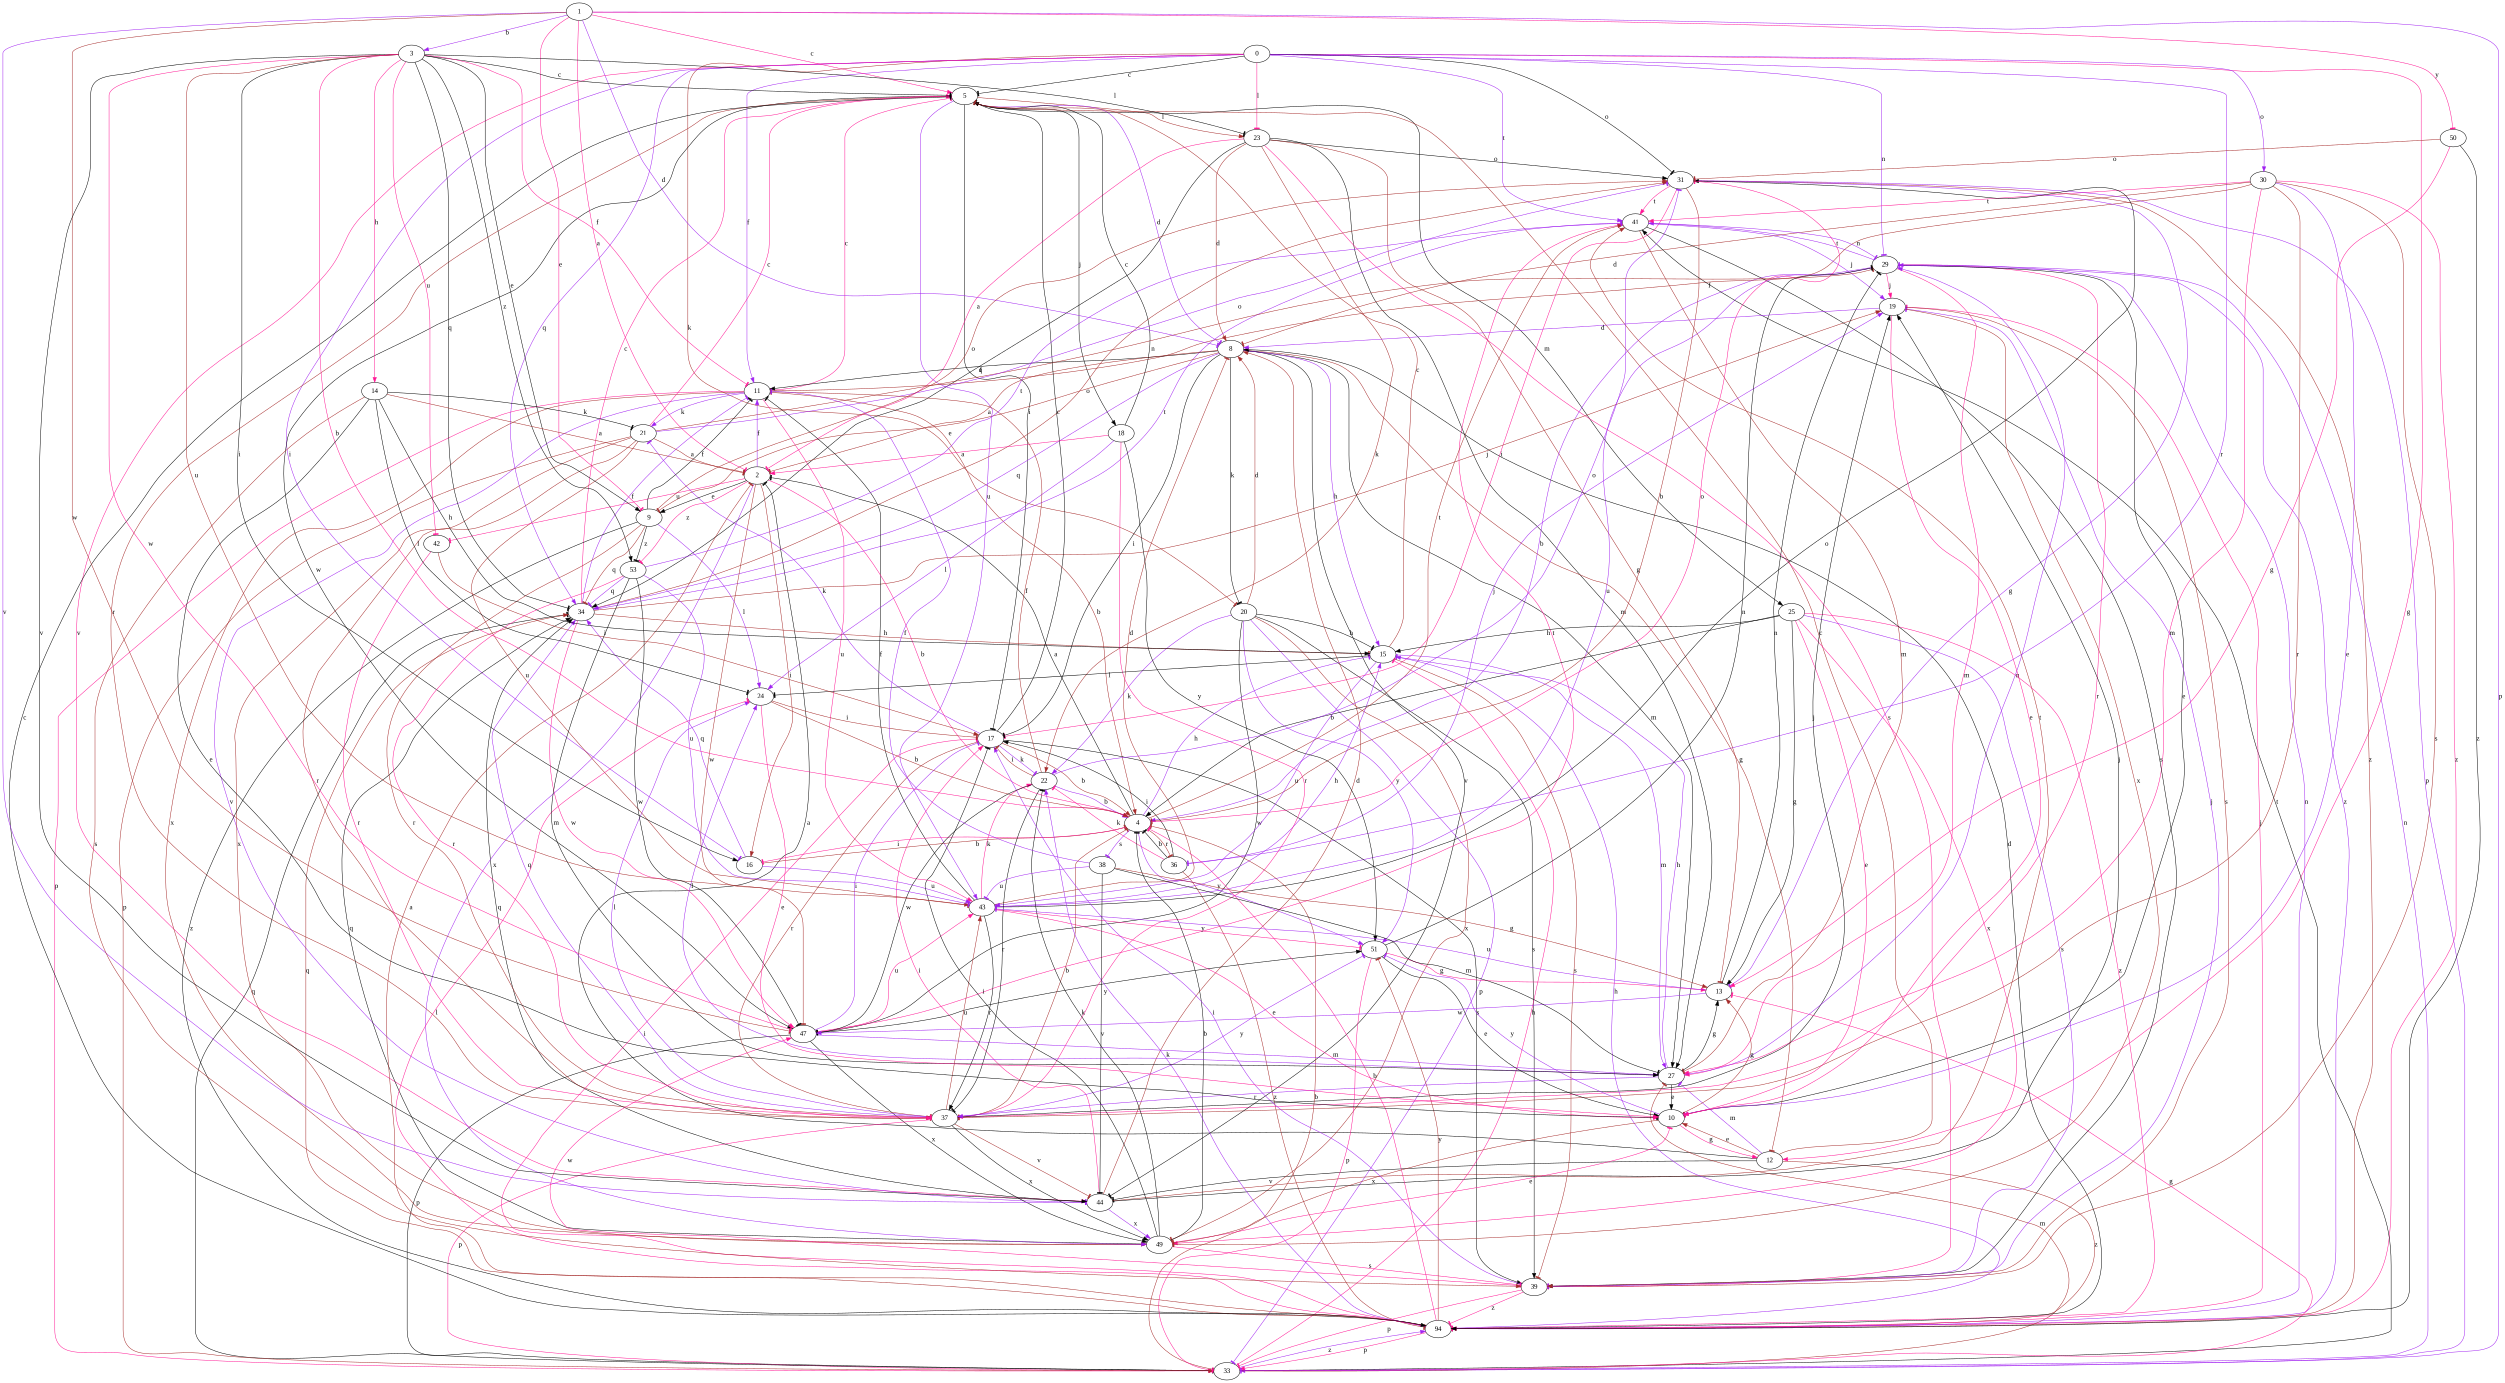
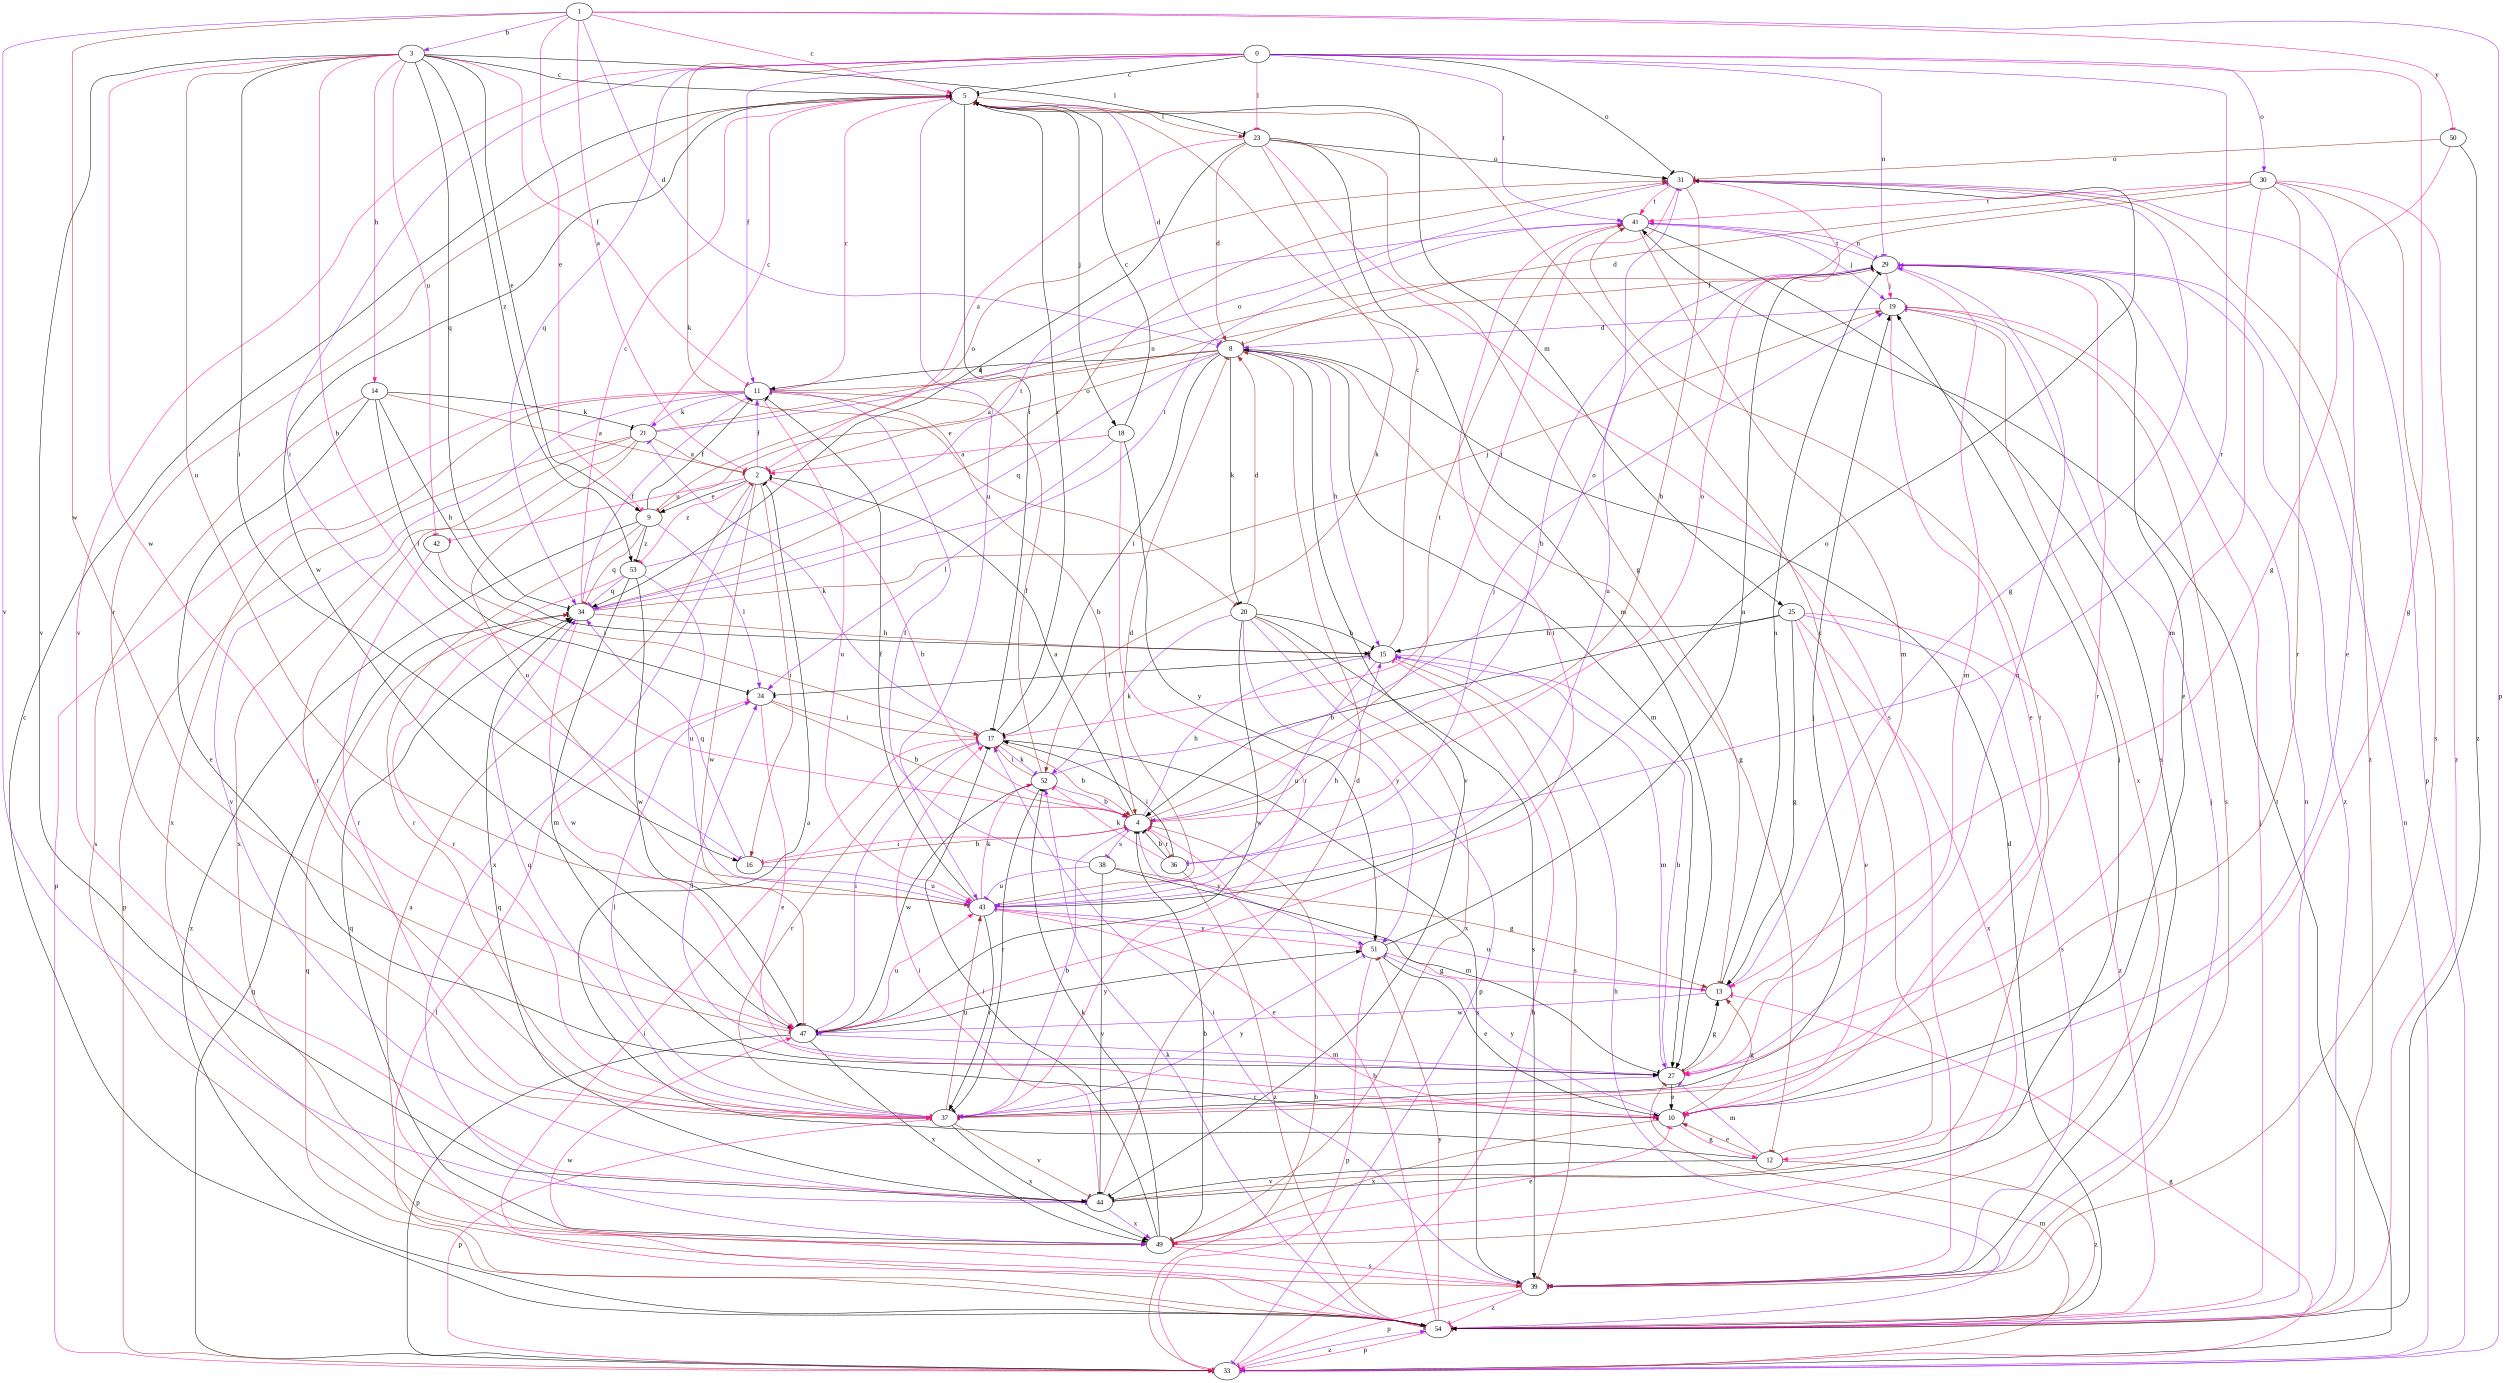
node "22": label "22" -> "52"
edge "37" -> "4": color brown -> purple
node "94": label "94" -> "54"
